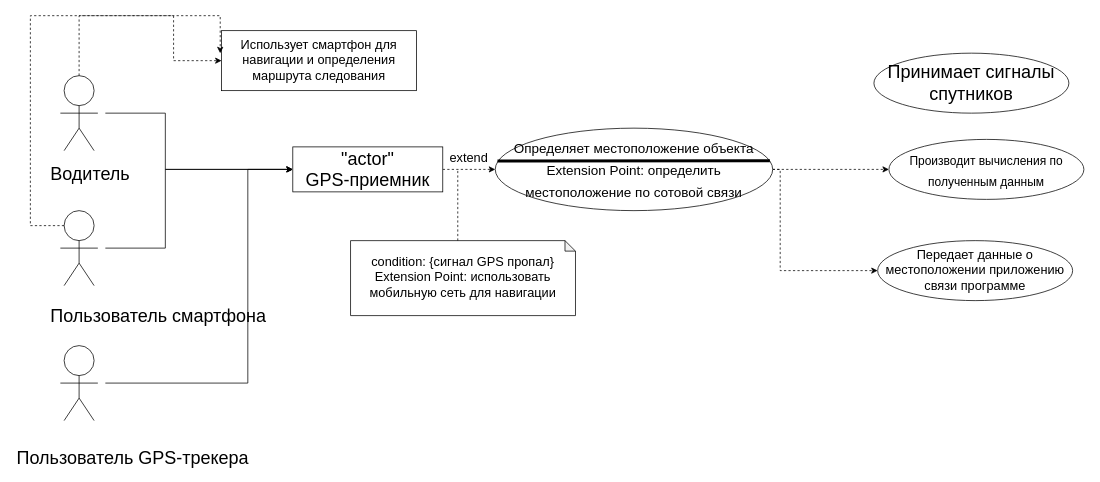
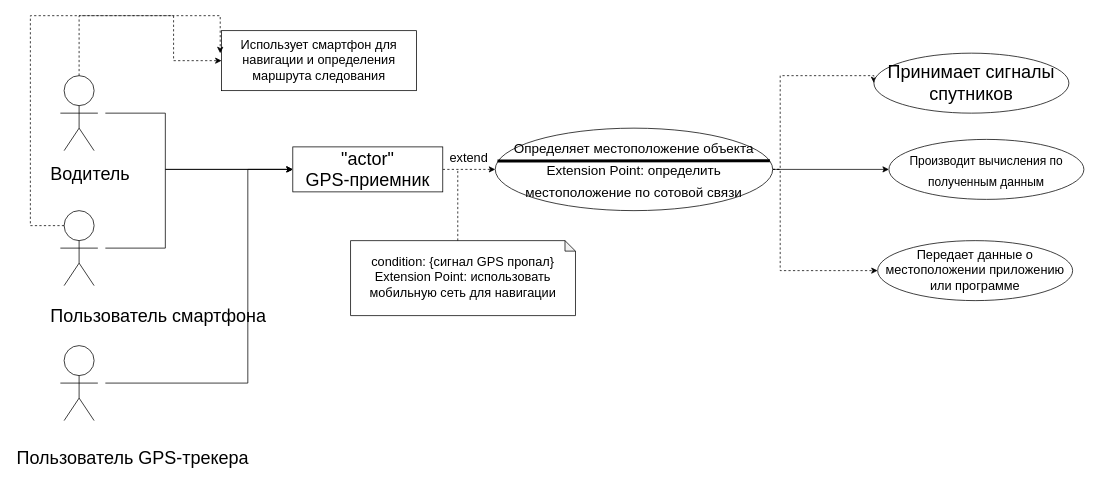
edge "Определяет местоположение объекта Extension Point: определить местоположение по сотовой связи" -> "Принимает сигналы спутников": added
edge "Определяет местоположение объекта Extension Point: определить местоположение по сотовой связи" -> "Производит вычисления по полученным данным": style dashed -> solid
node "Передает данные о местоположении приложению связи программе": label "Передает данные о местоположении приложению связи программе" -> "Передает данные о местоположении приложению или программе"
